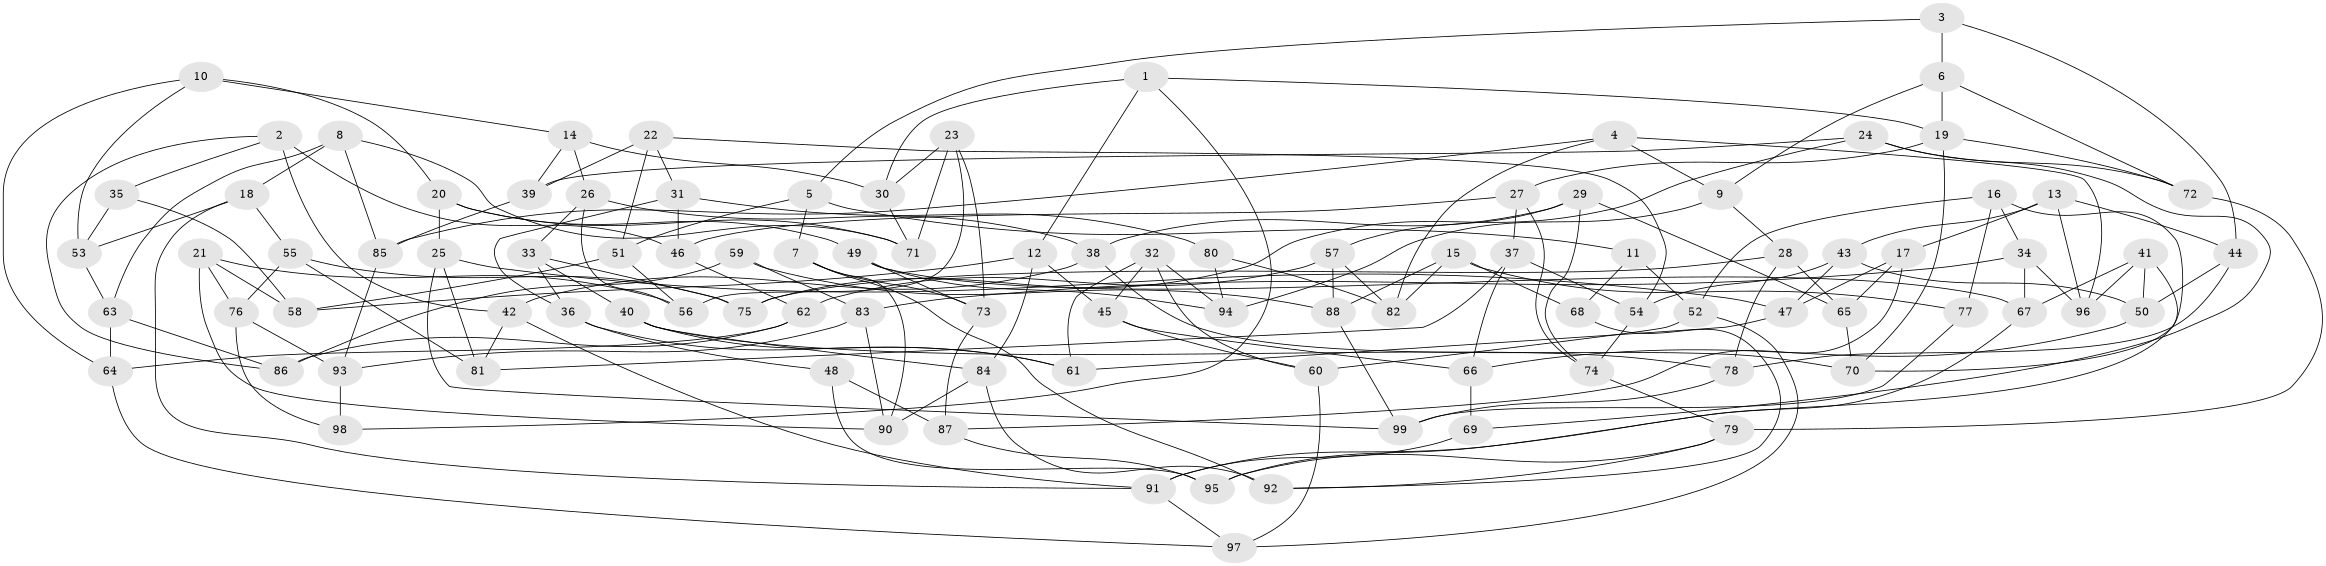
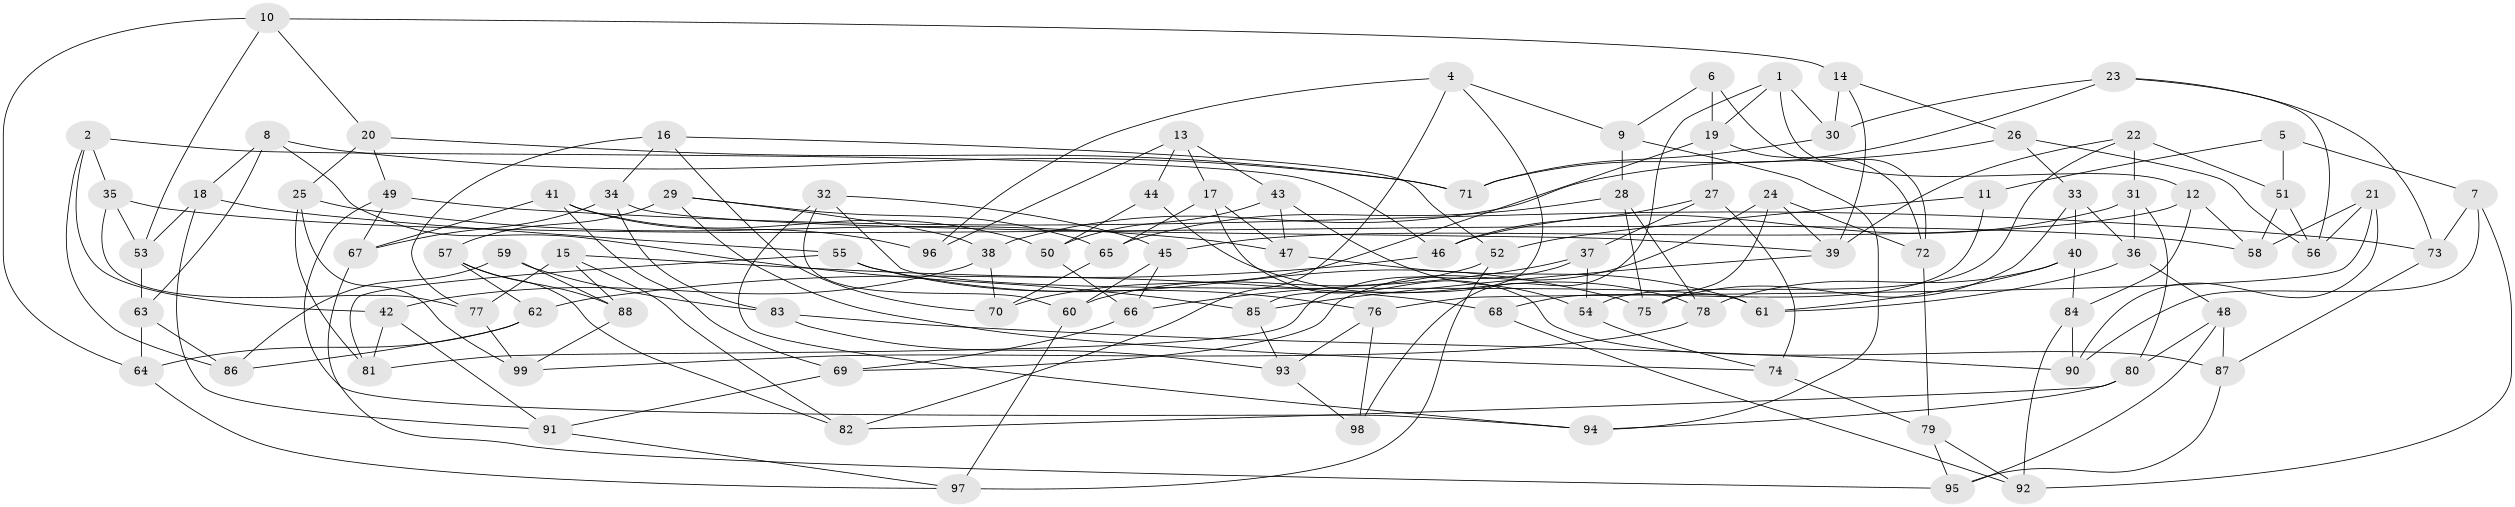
node "3": removed
edge "34" -- "96": now "34" -- "39"
edge "35" -- "77": added
edge "48" -- "80": added
edge "41" -- "91": now "41" -- "69"
